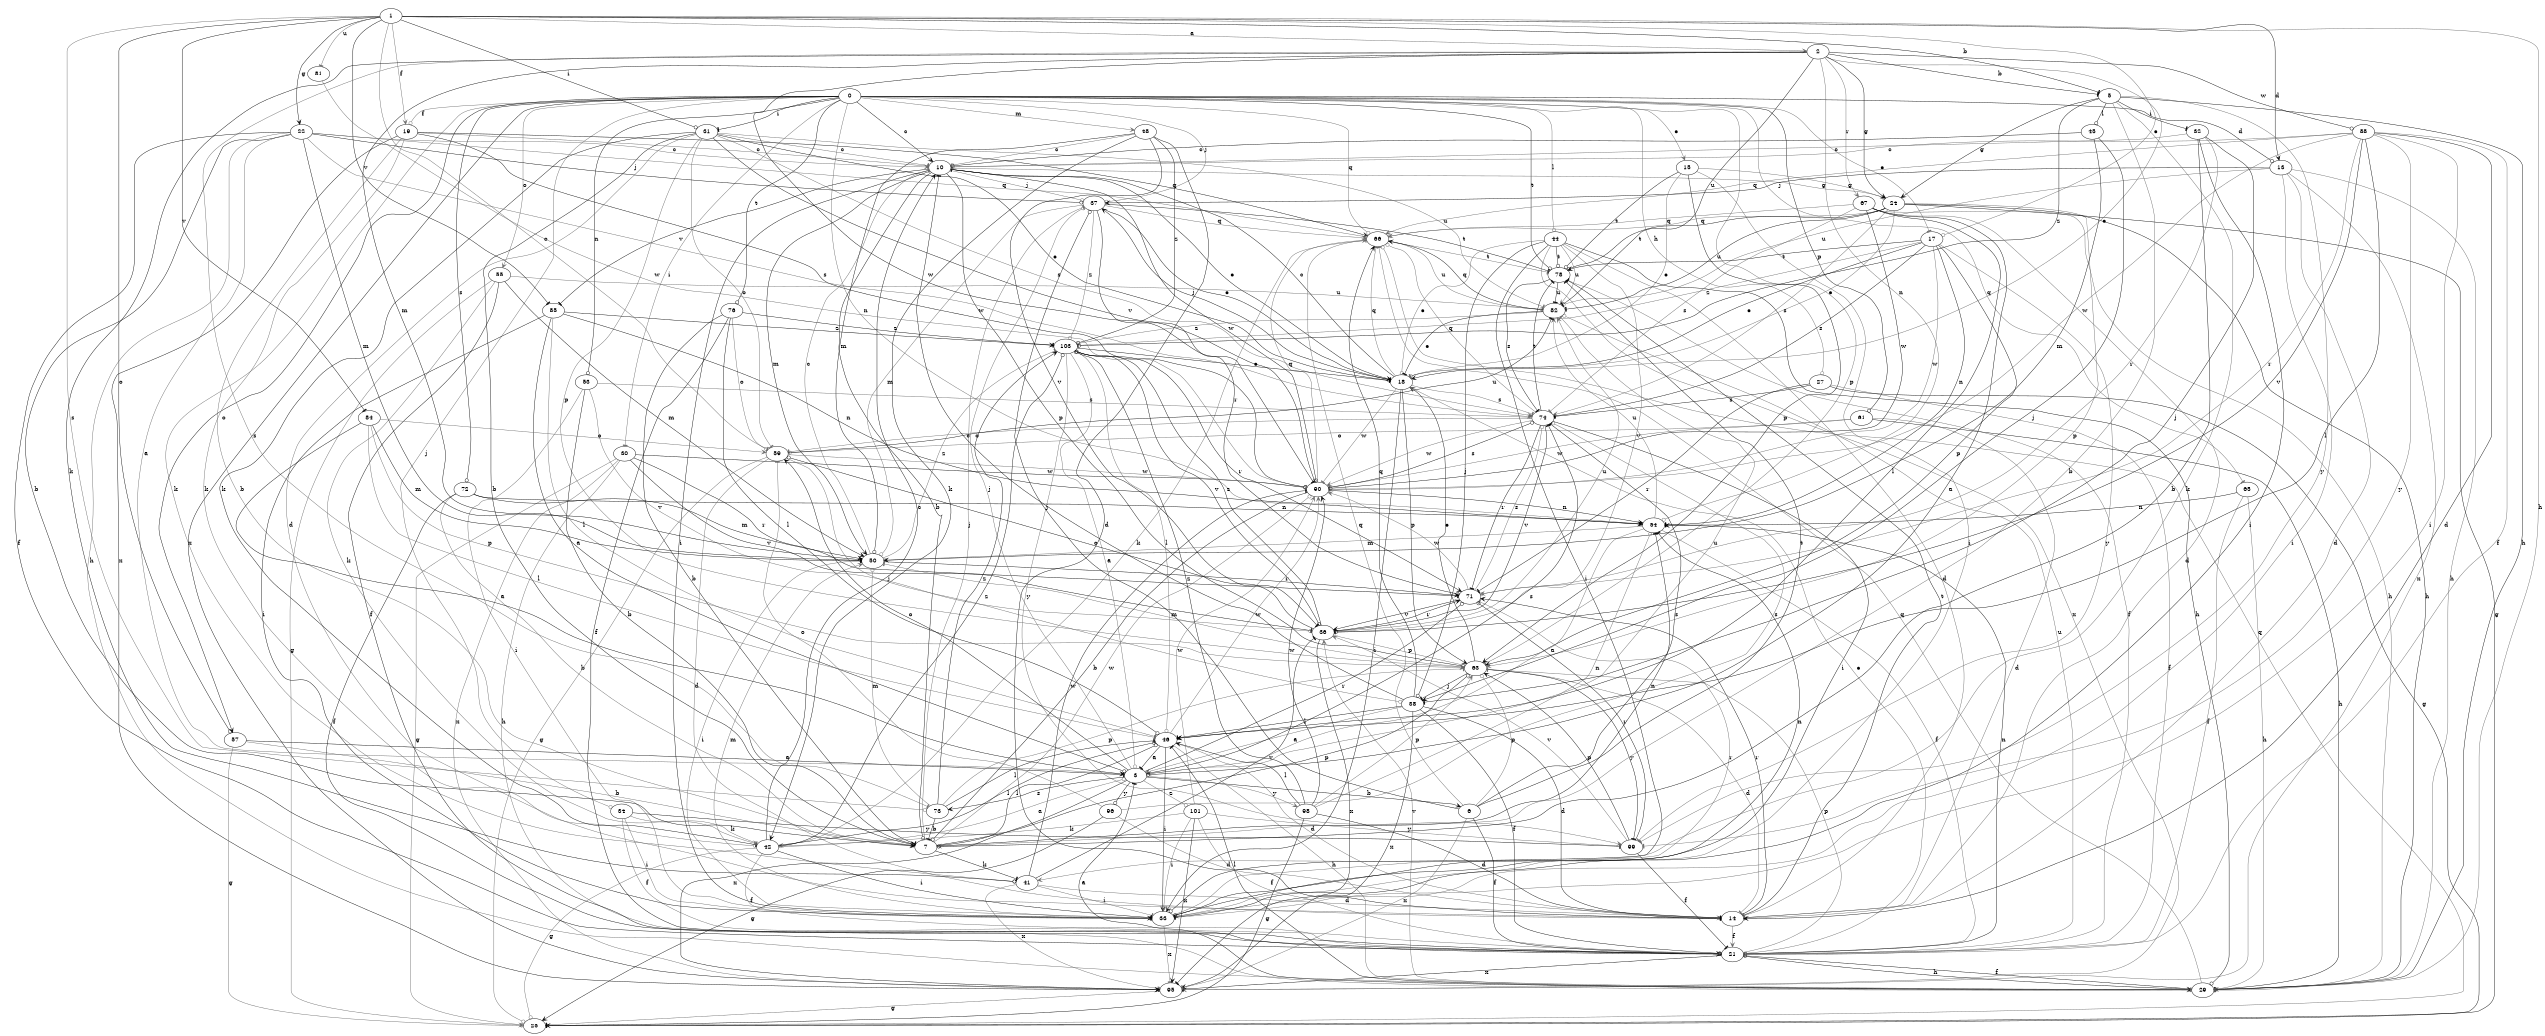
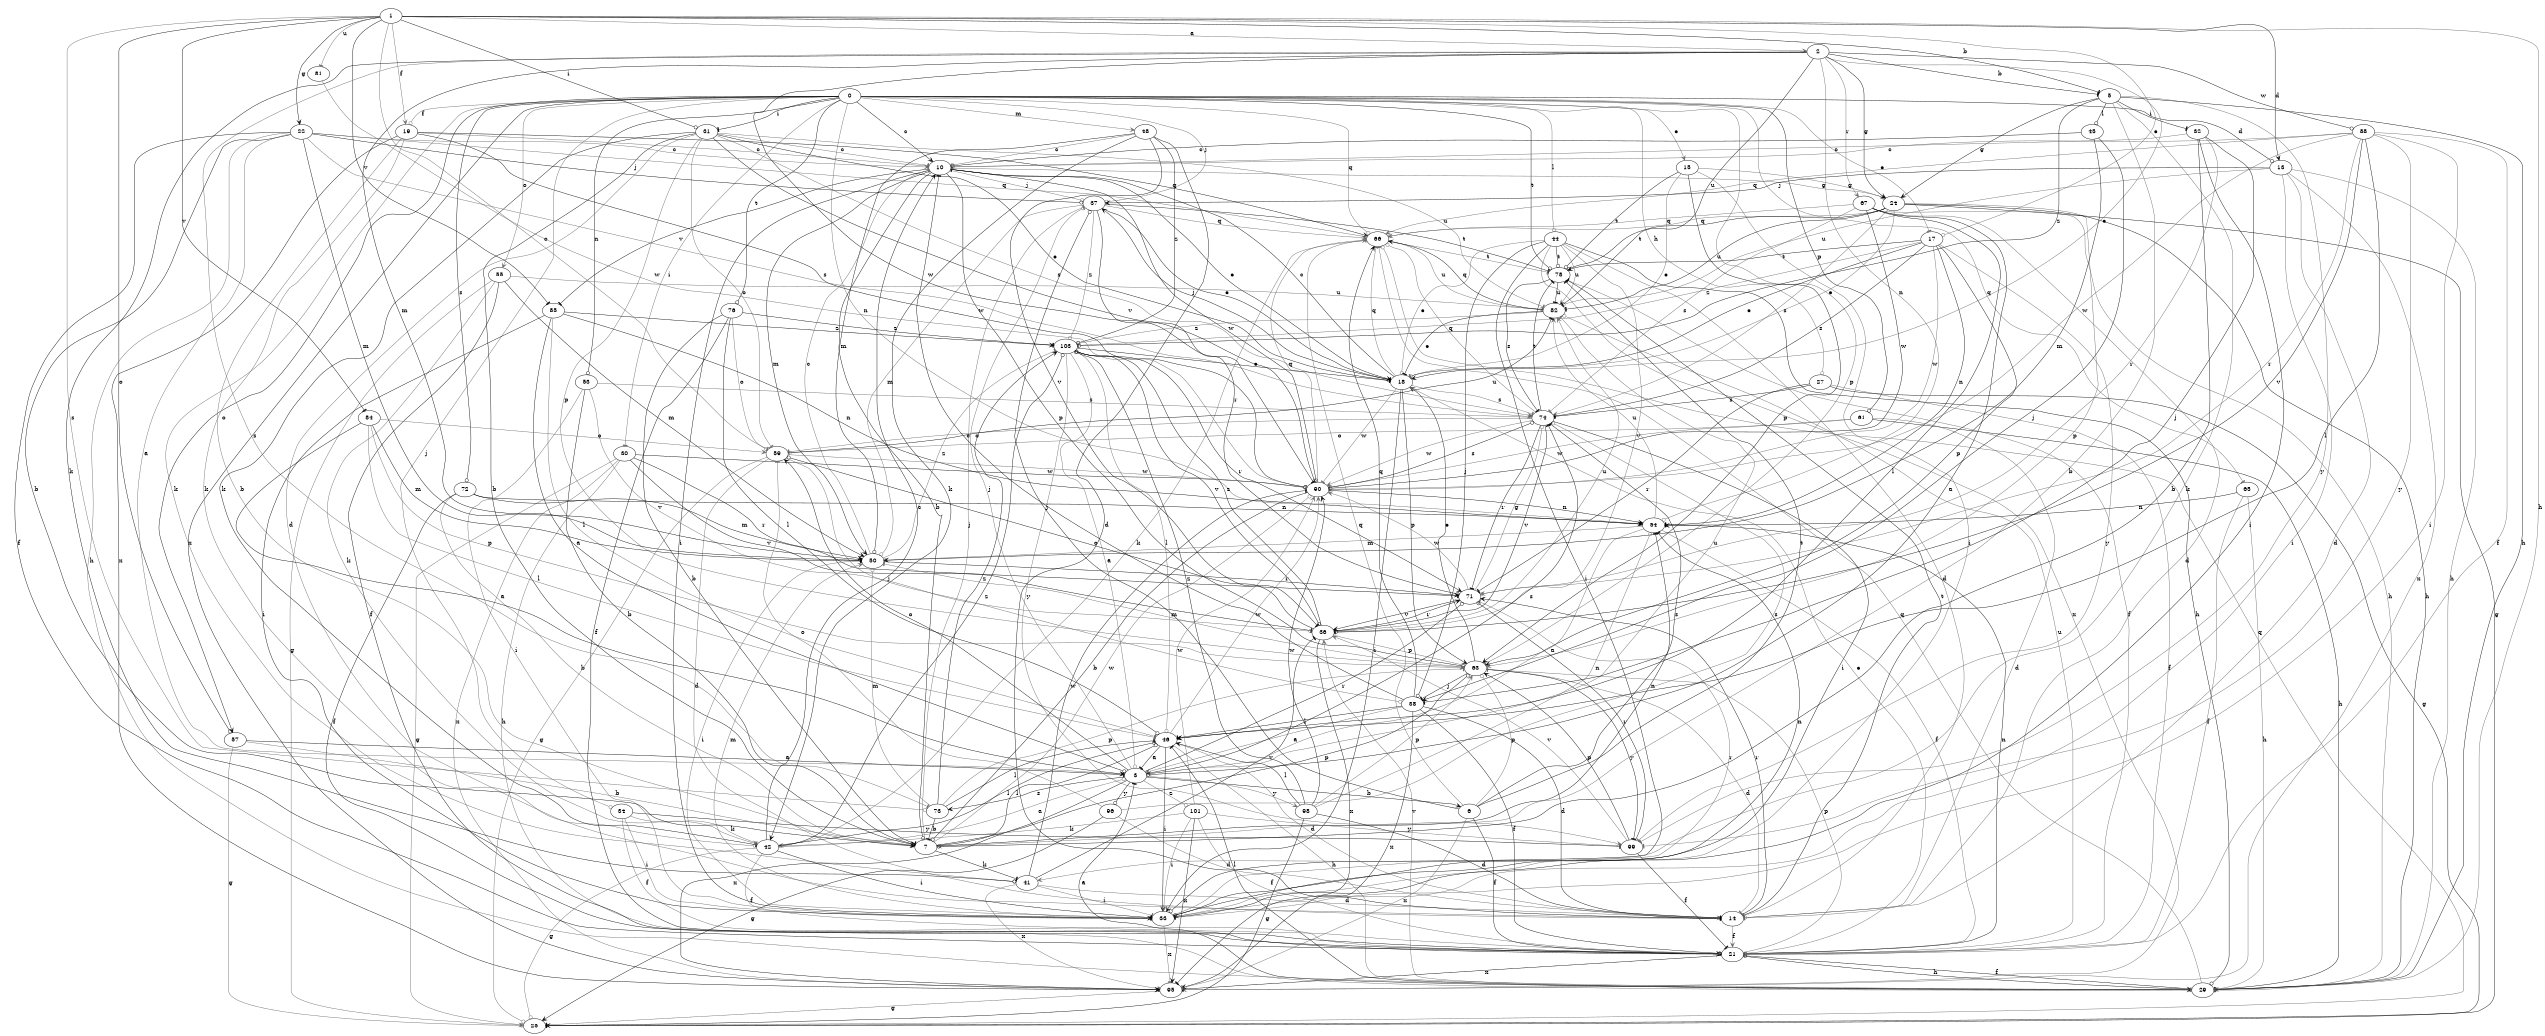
edge "71" -> "74": label "s" -> "g"
edge "88" -> "14": removed, label "d"
